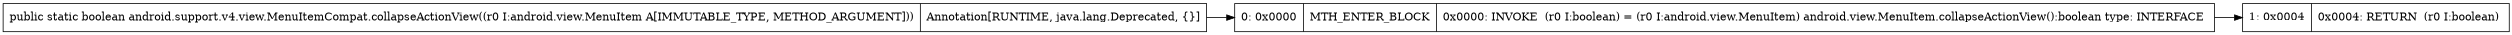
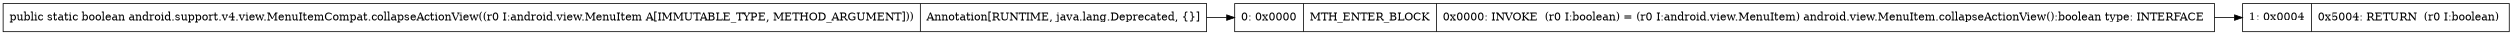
node "1: 0x0004": text "0x0004: RETURN  (r0 I:boolean)" -> "0x5004: RETURN  (r0 I:boolean)"
